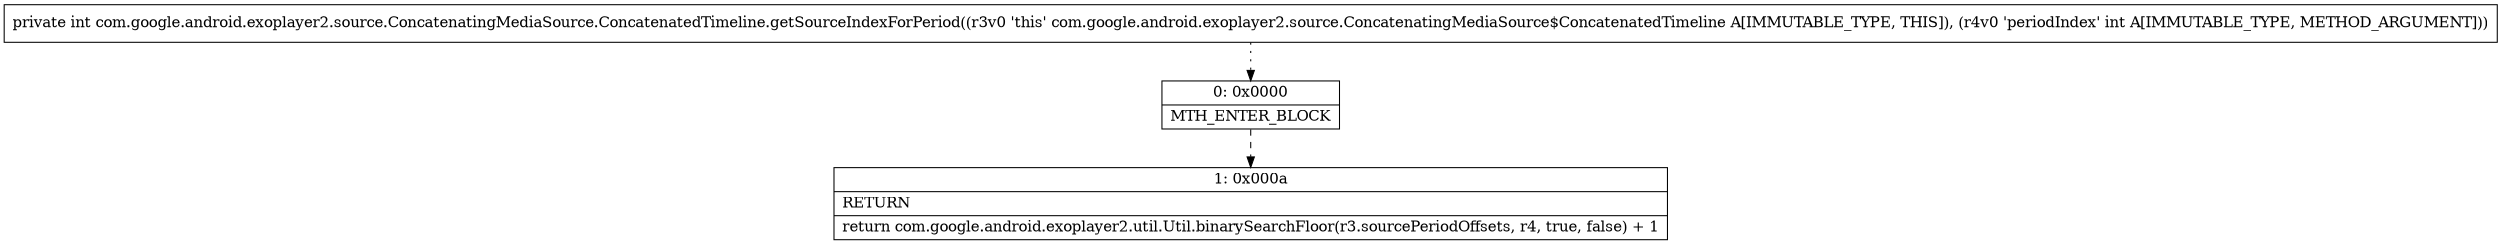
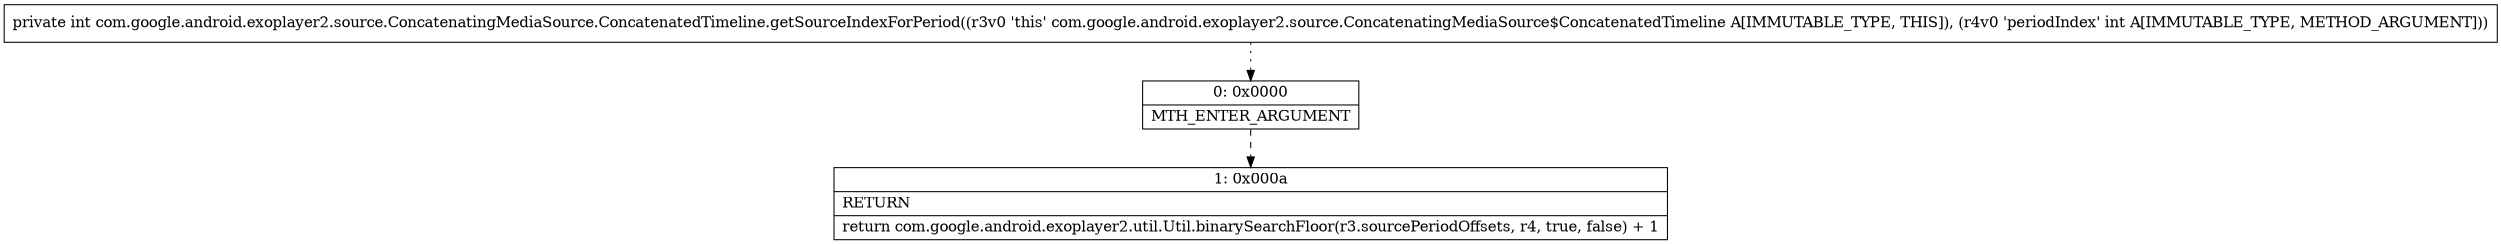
node "0: 0x0000": text "MTH_ENTER_BLOCK" -> "MTH_ENTER_ARGUMENT"
